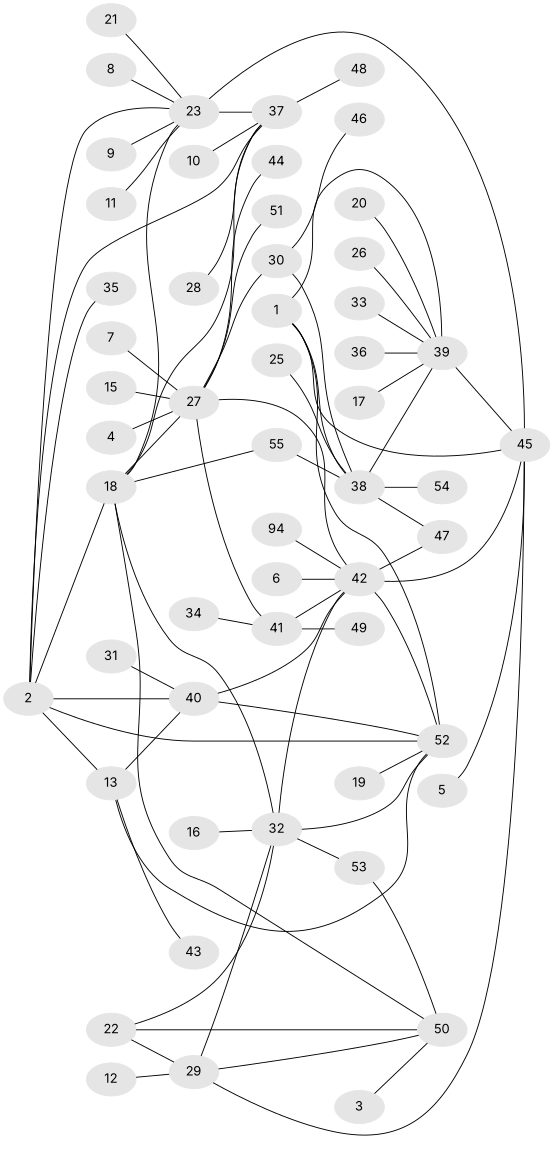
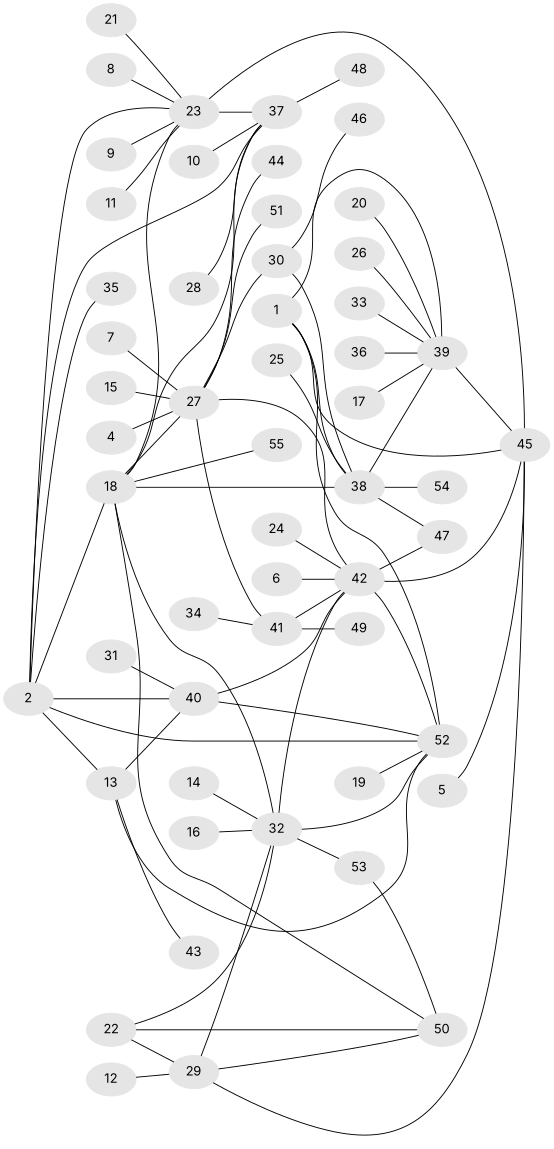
edge "55" -- "38": now "18" -- "38"
node "94": label "94" -> "24"
node "14": added
node "3": removed
